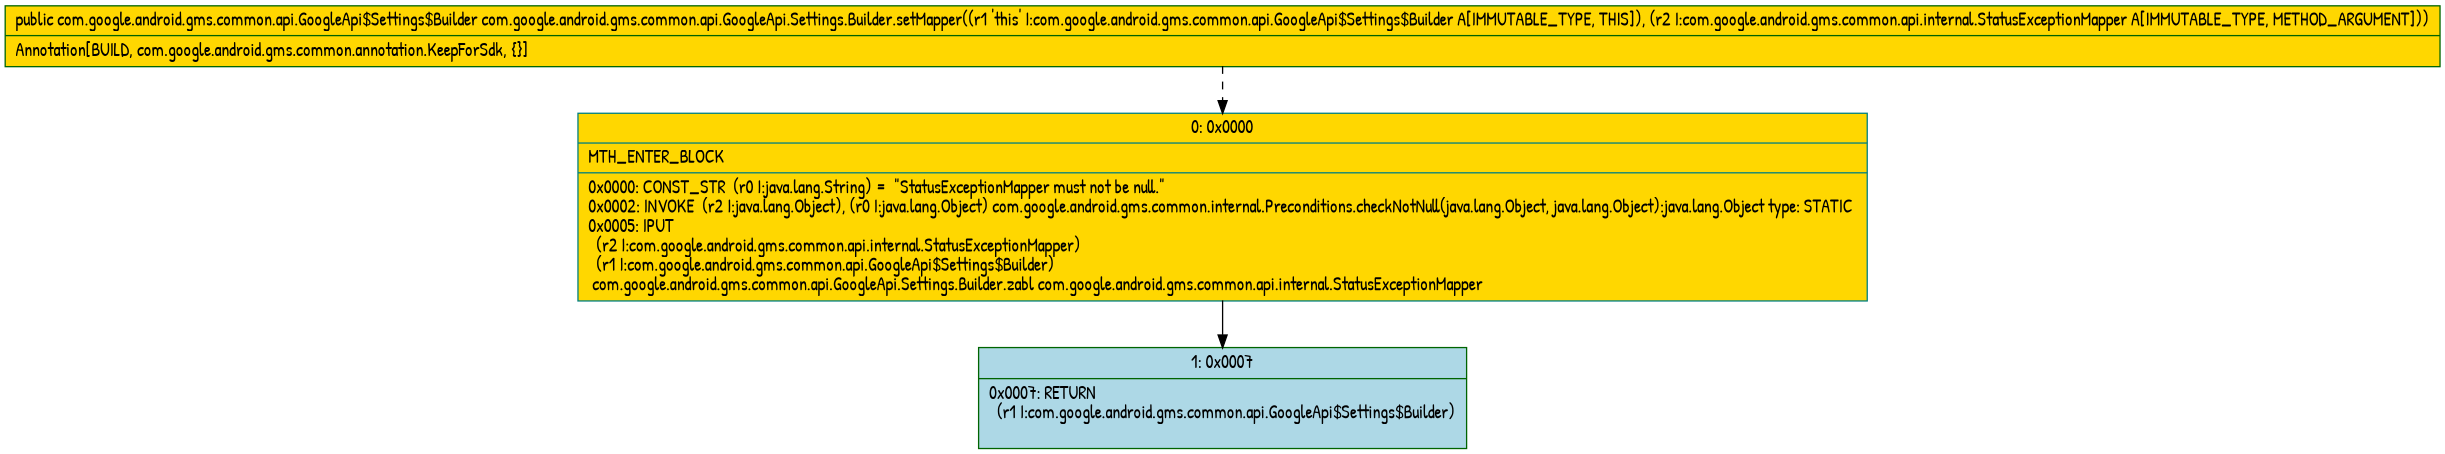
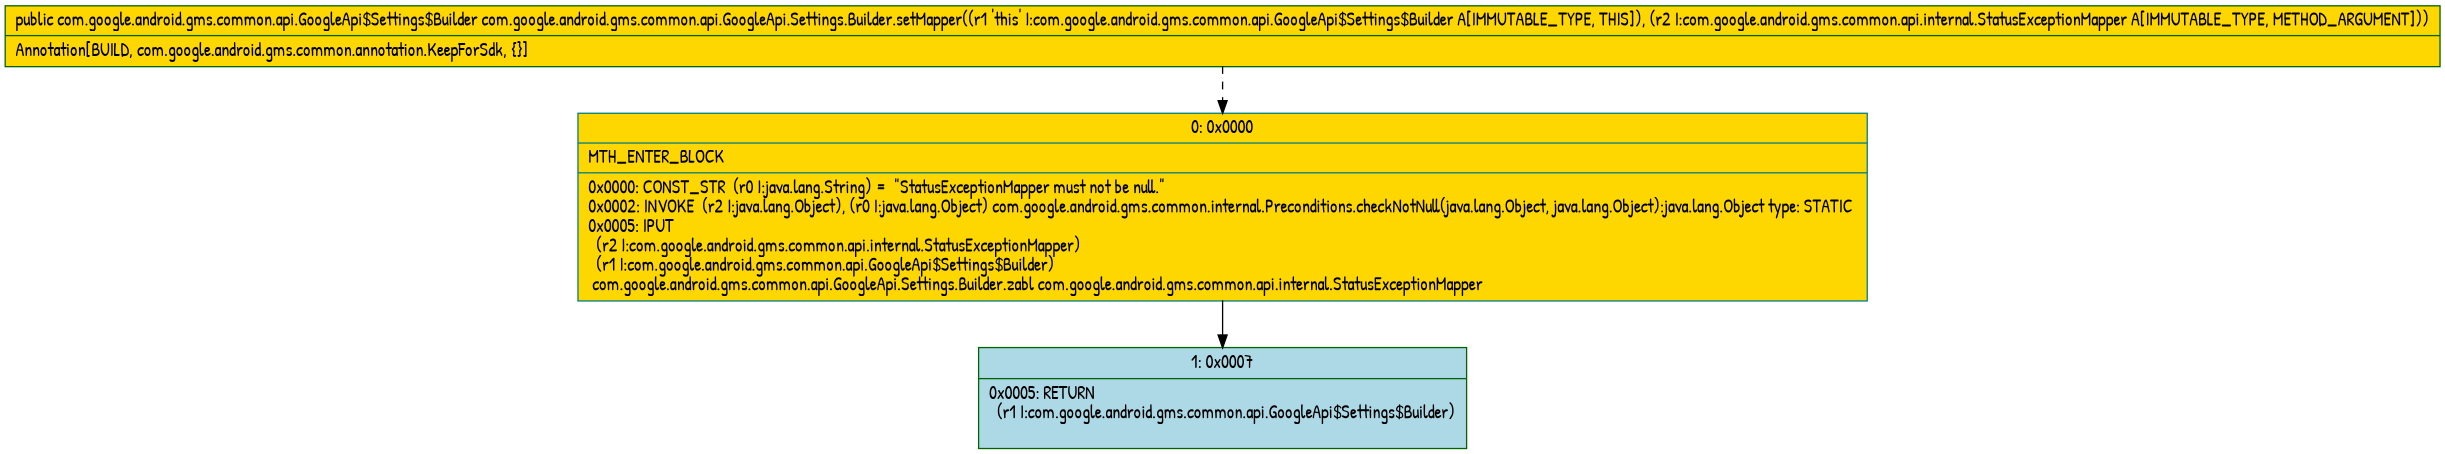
node "1: 0x0007": text "0x0007: RETURN" -> "0x0005: RETURN"
